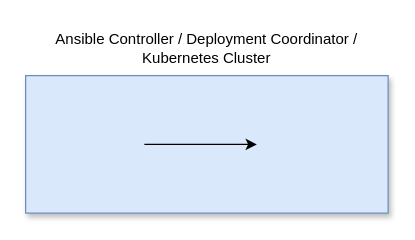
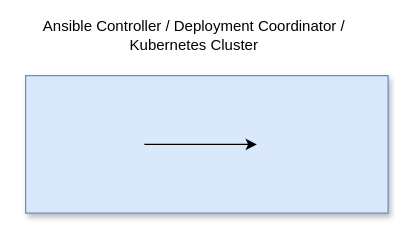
node "Ansible Controller / Deployment Coordinator / Kubernetes Cluster": moved (207, 48) -> (194, 35)
